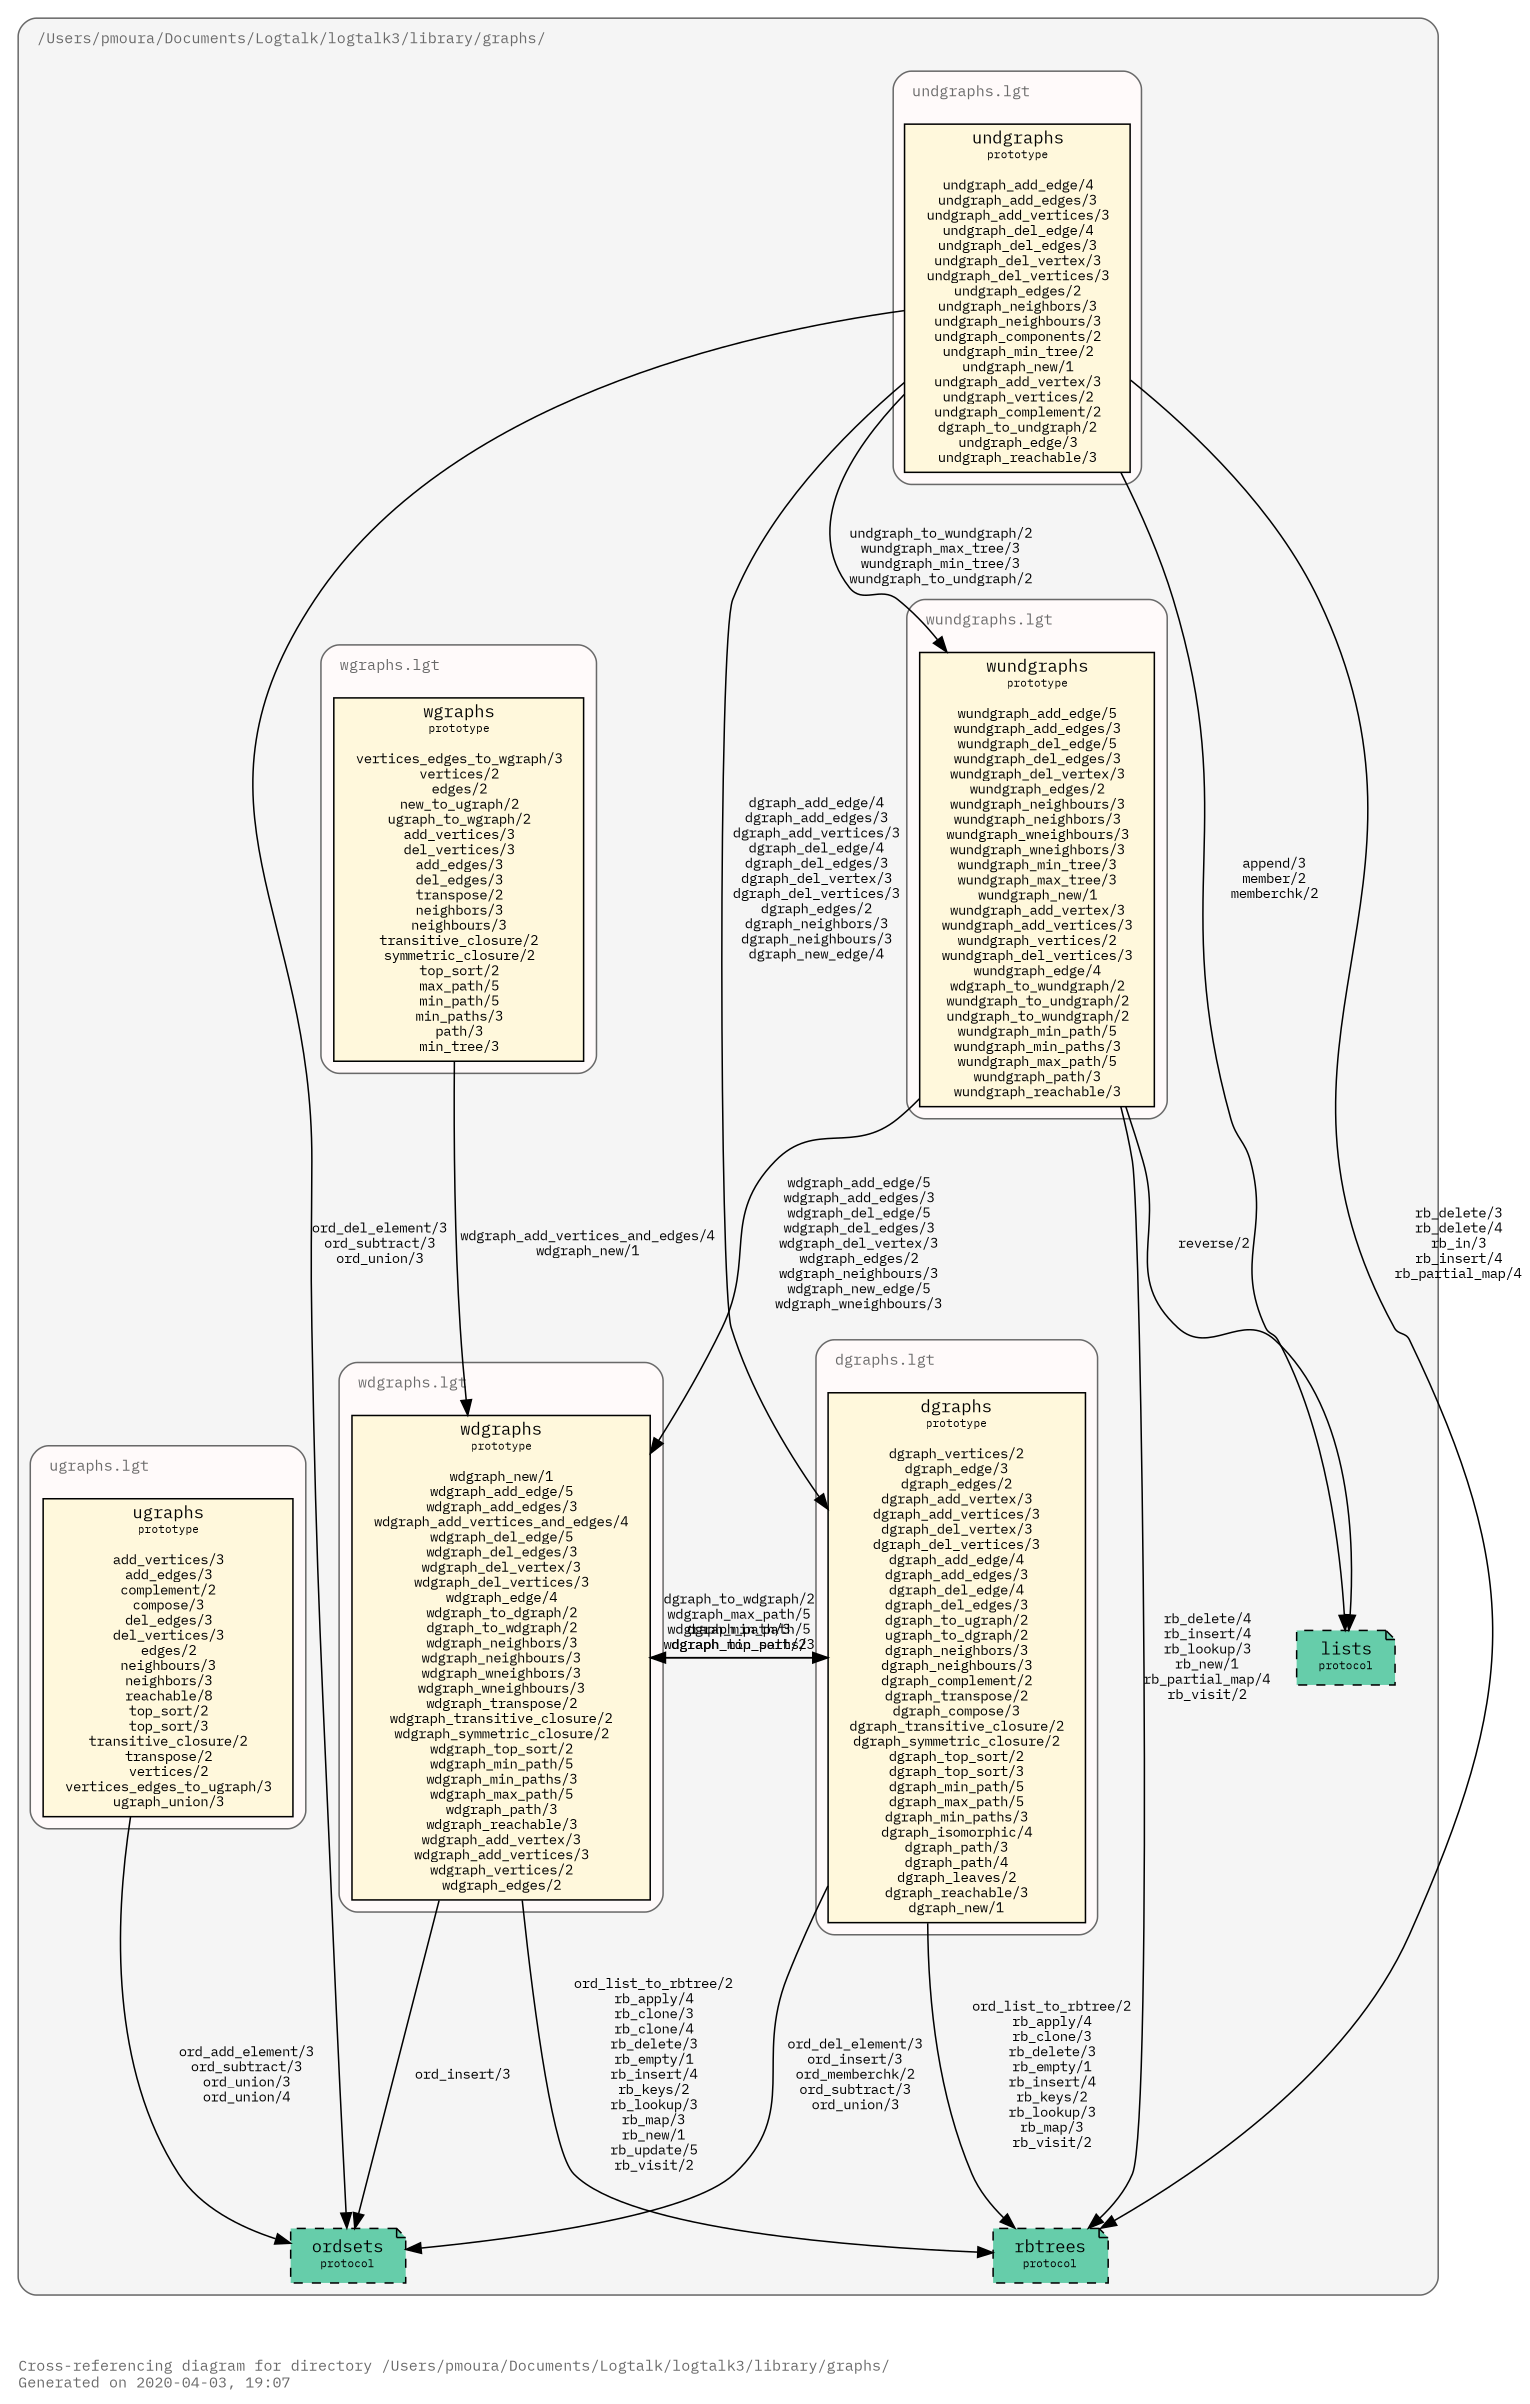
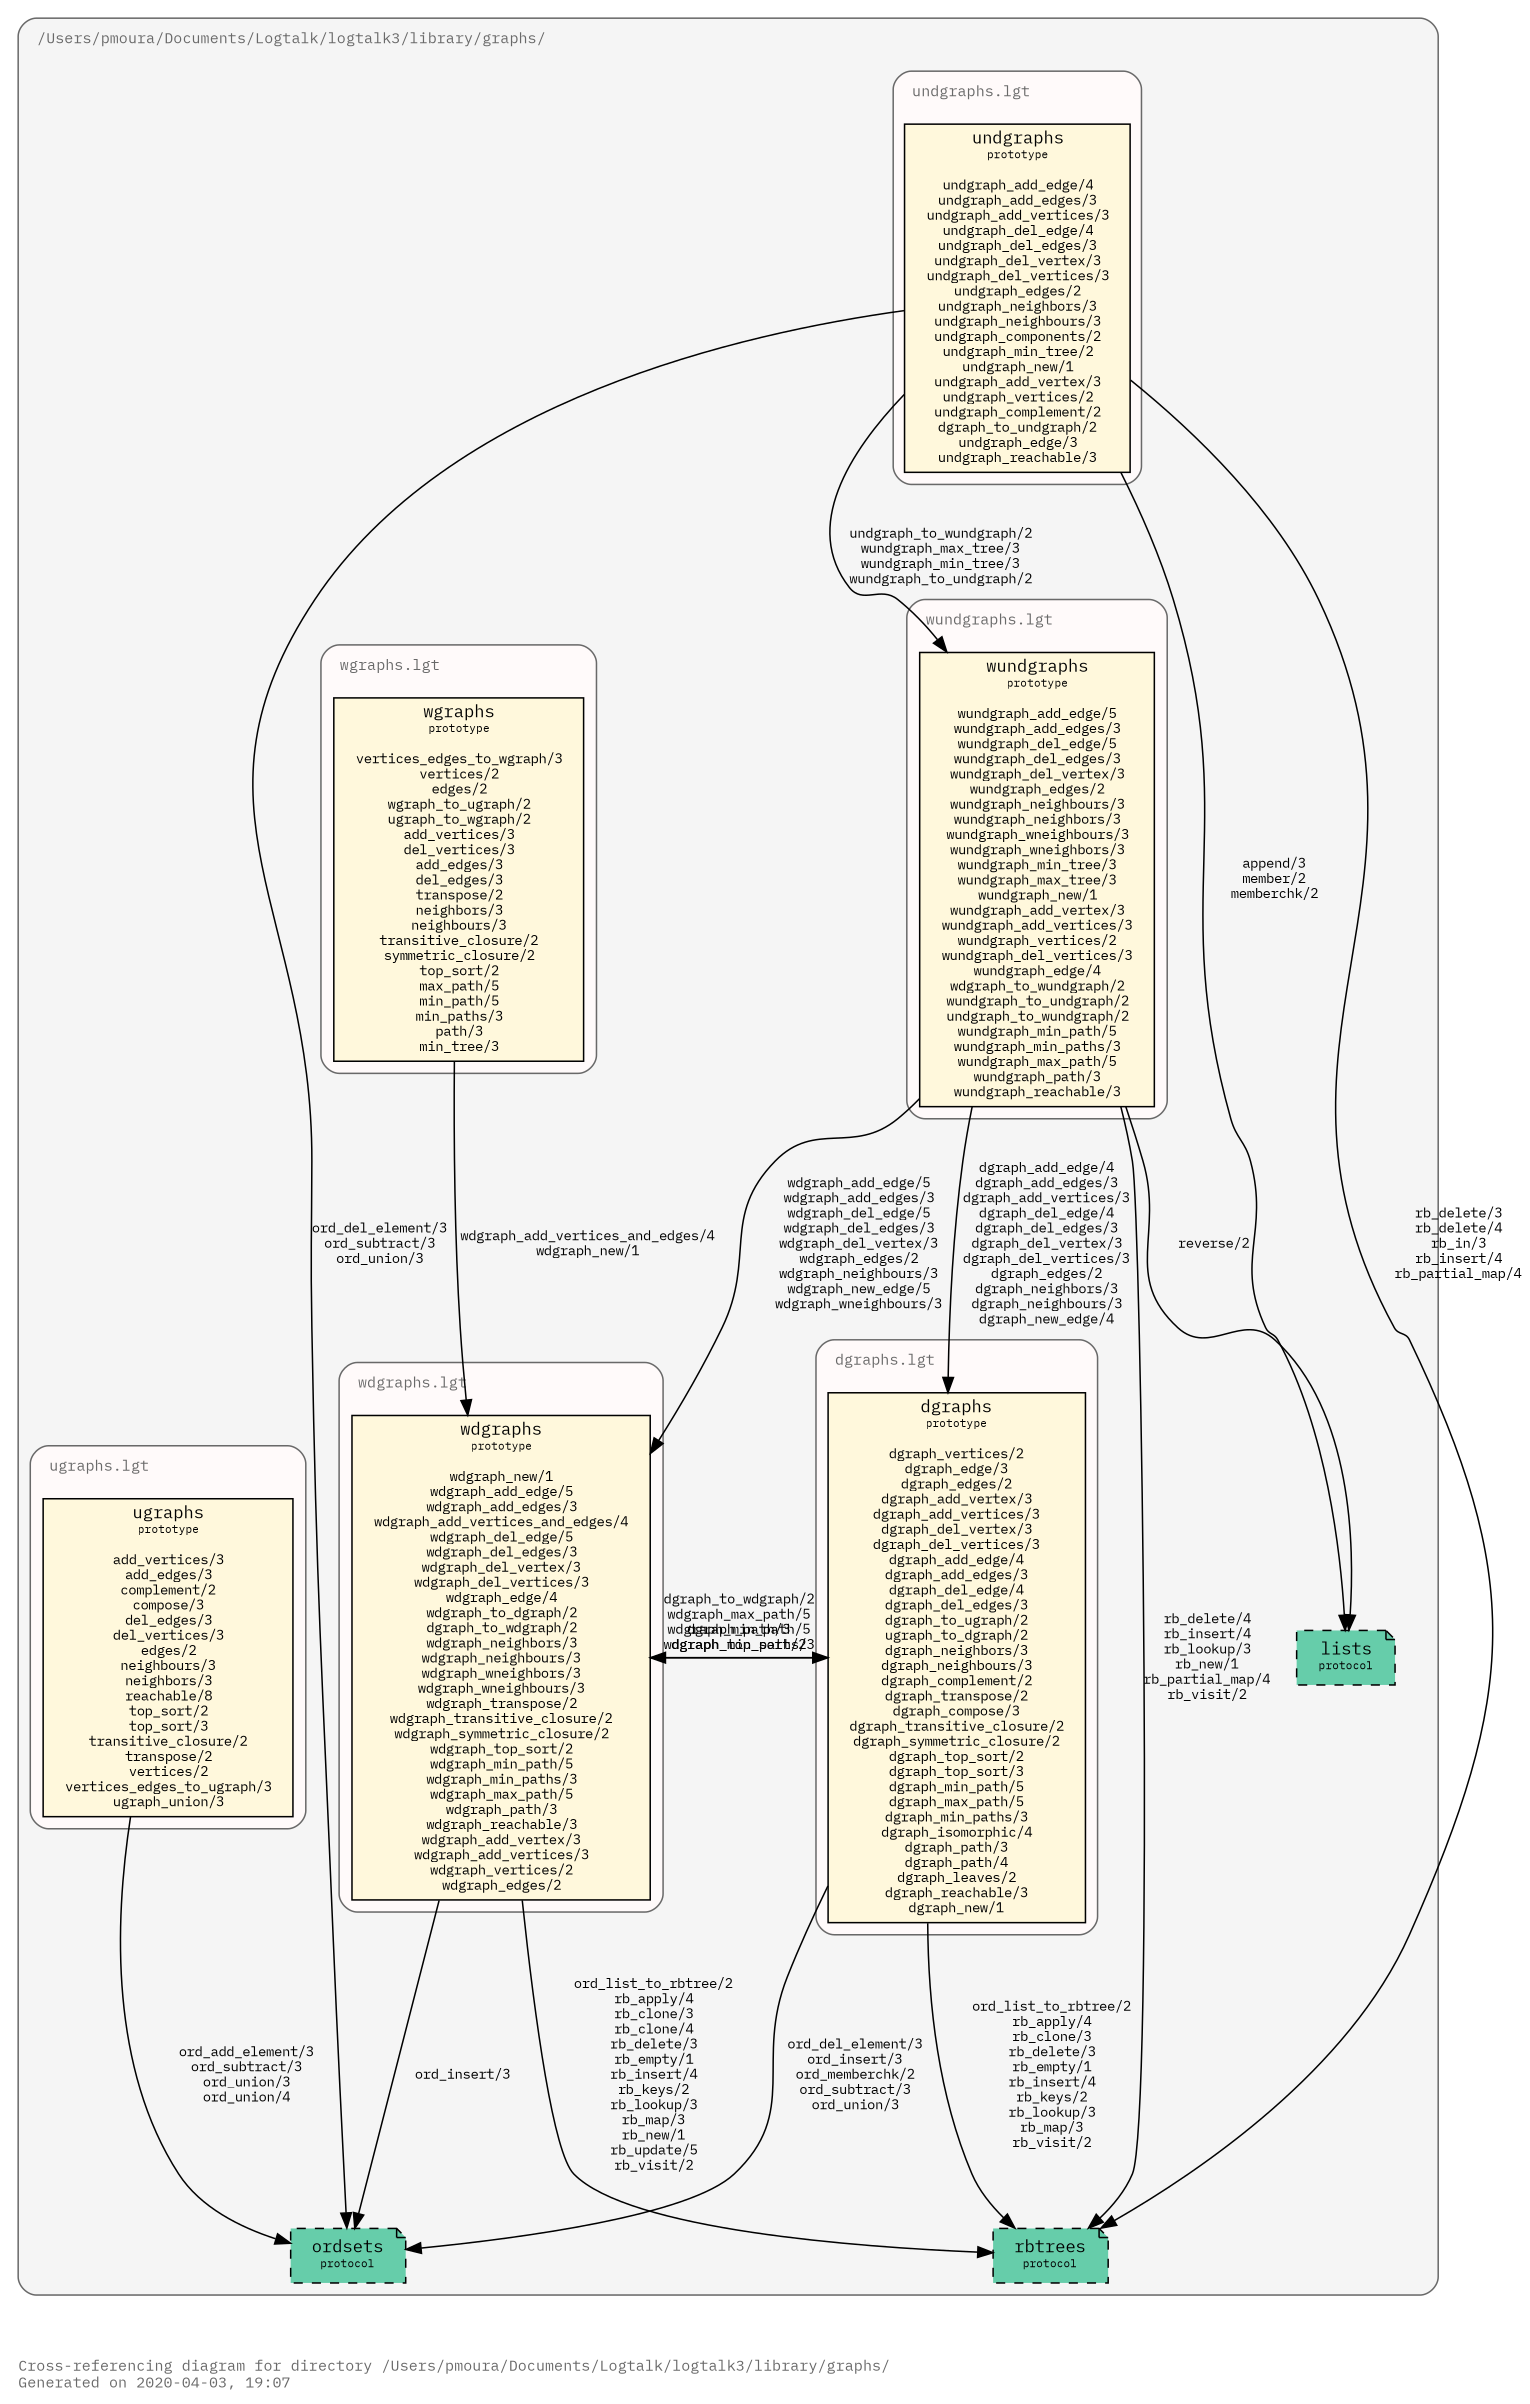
node "wgraphs": text "new_to_ugraph/2" -> "wgraph_to_ugraph/2"
edge "undgraphs" -> "dgraphs": now "wundgraphs" -> "dgraphs"
